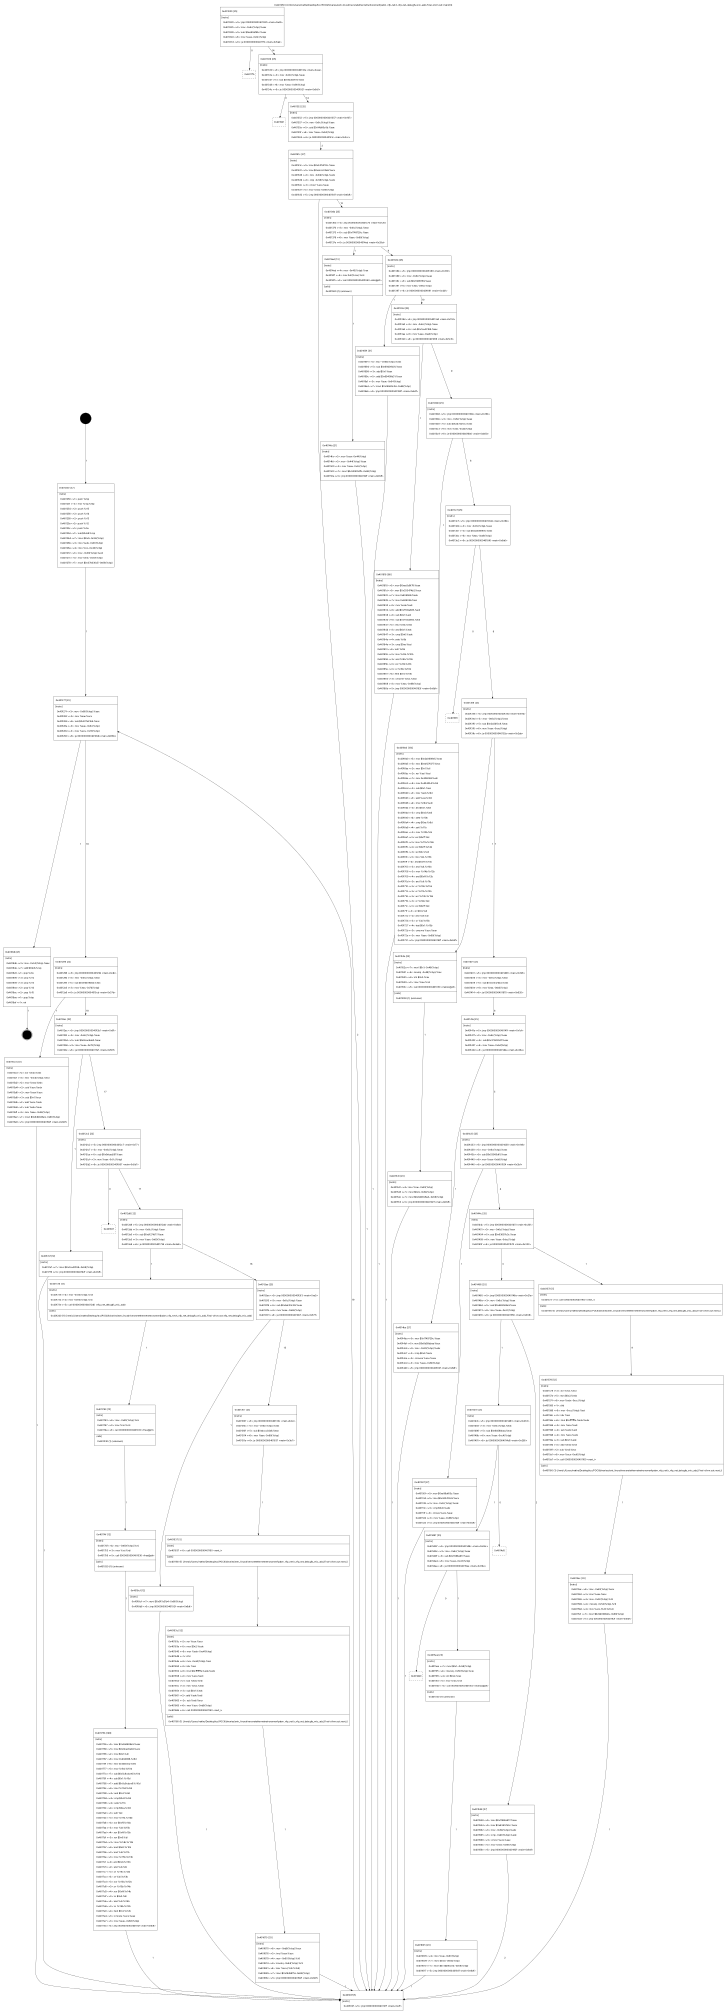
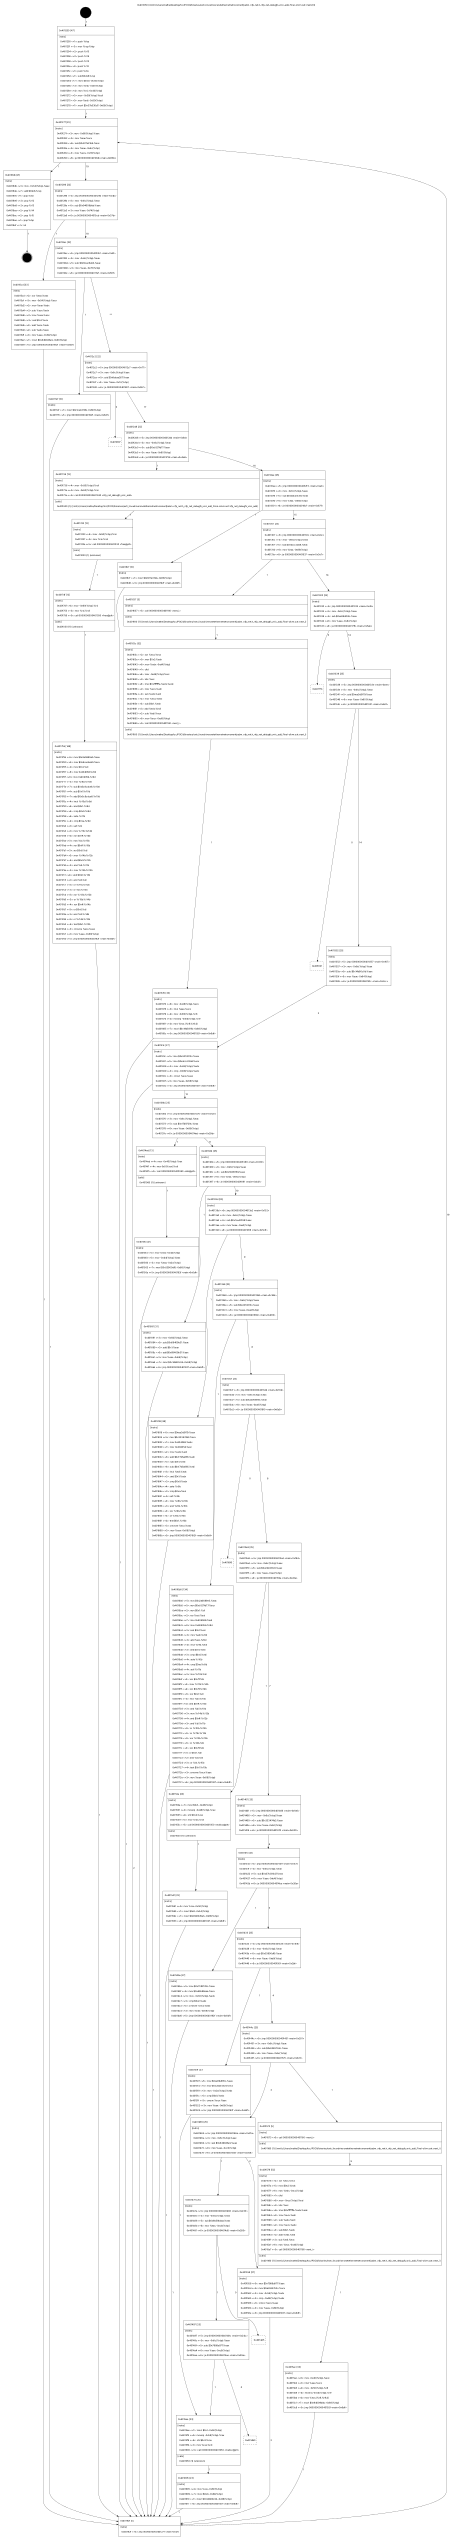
edge "0x401307 [25]" -> "0x401320 [25]": added, label "14"
edge "0x40150f [27]" -> "0x40192f [5]": now "0x40150f [27]" -> "0x4015ee [23]"
